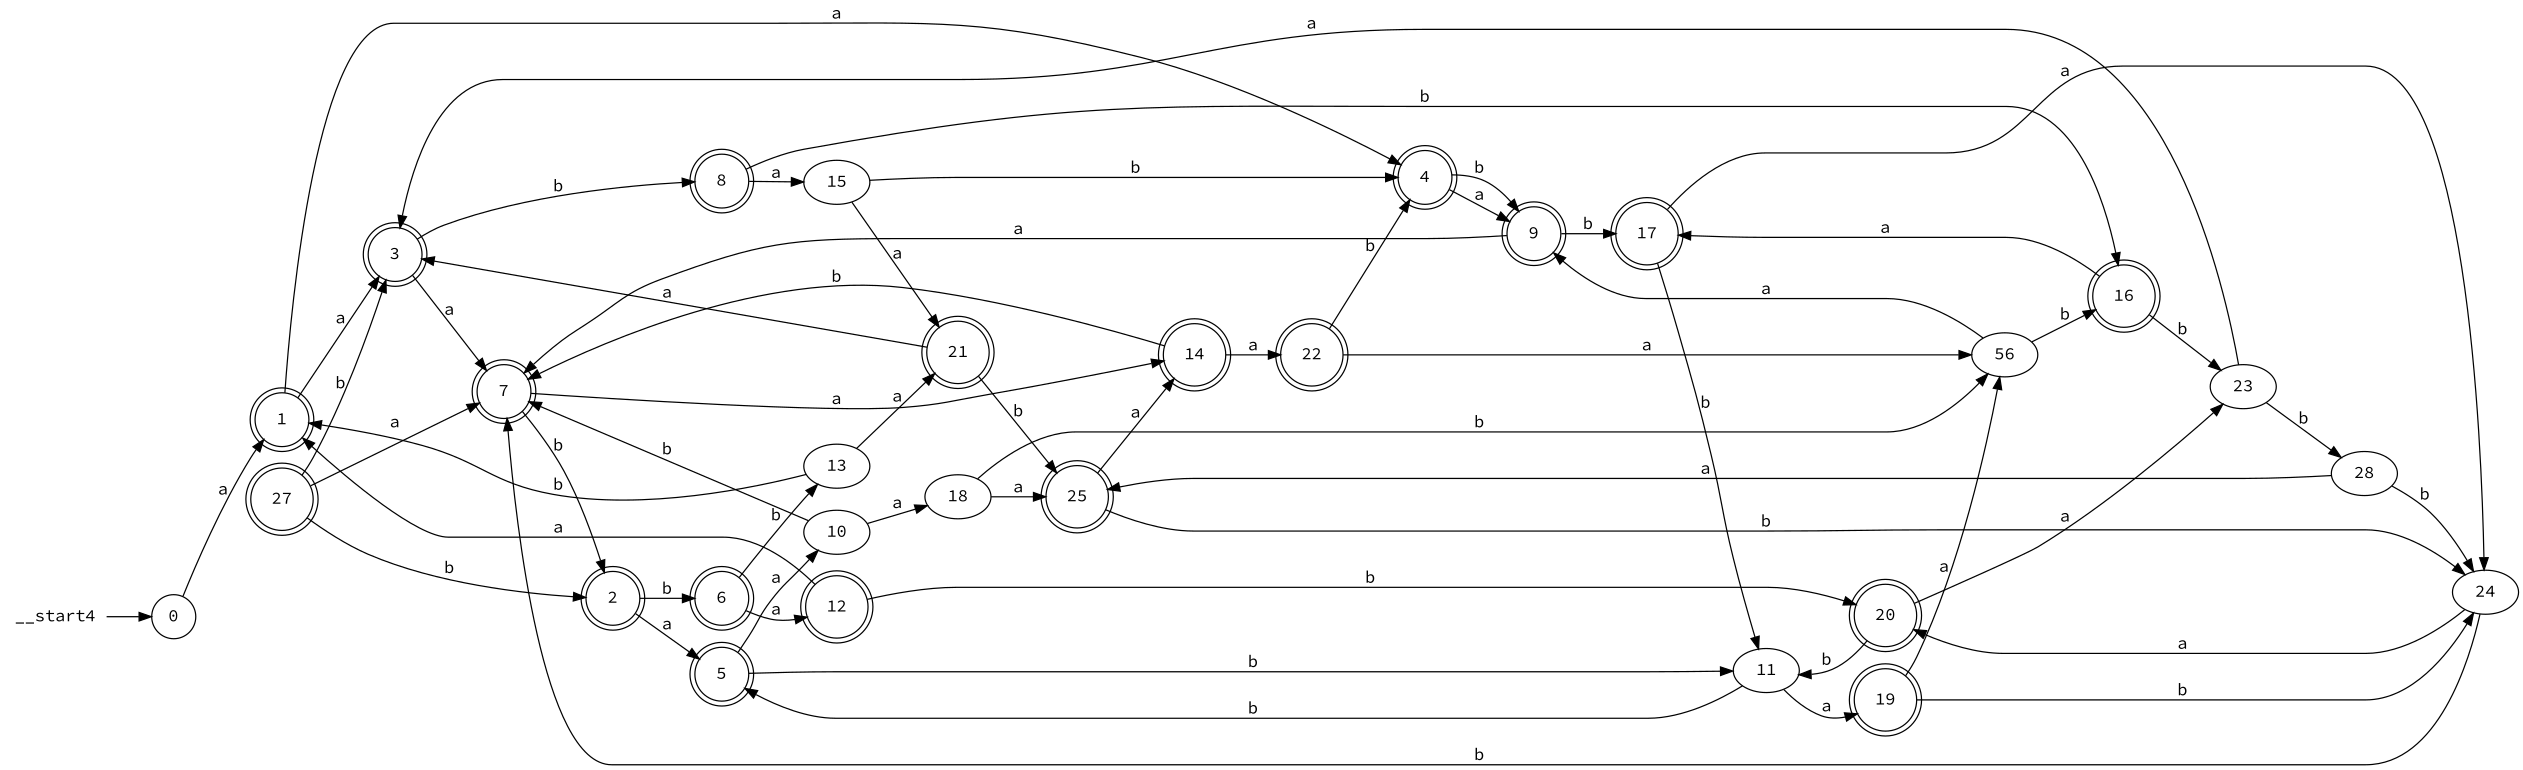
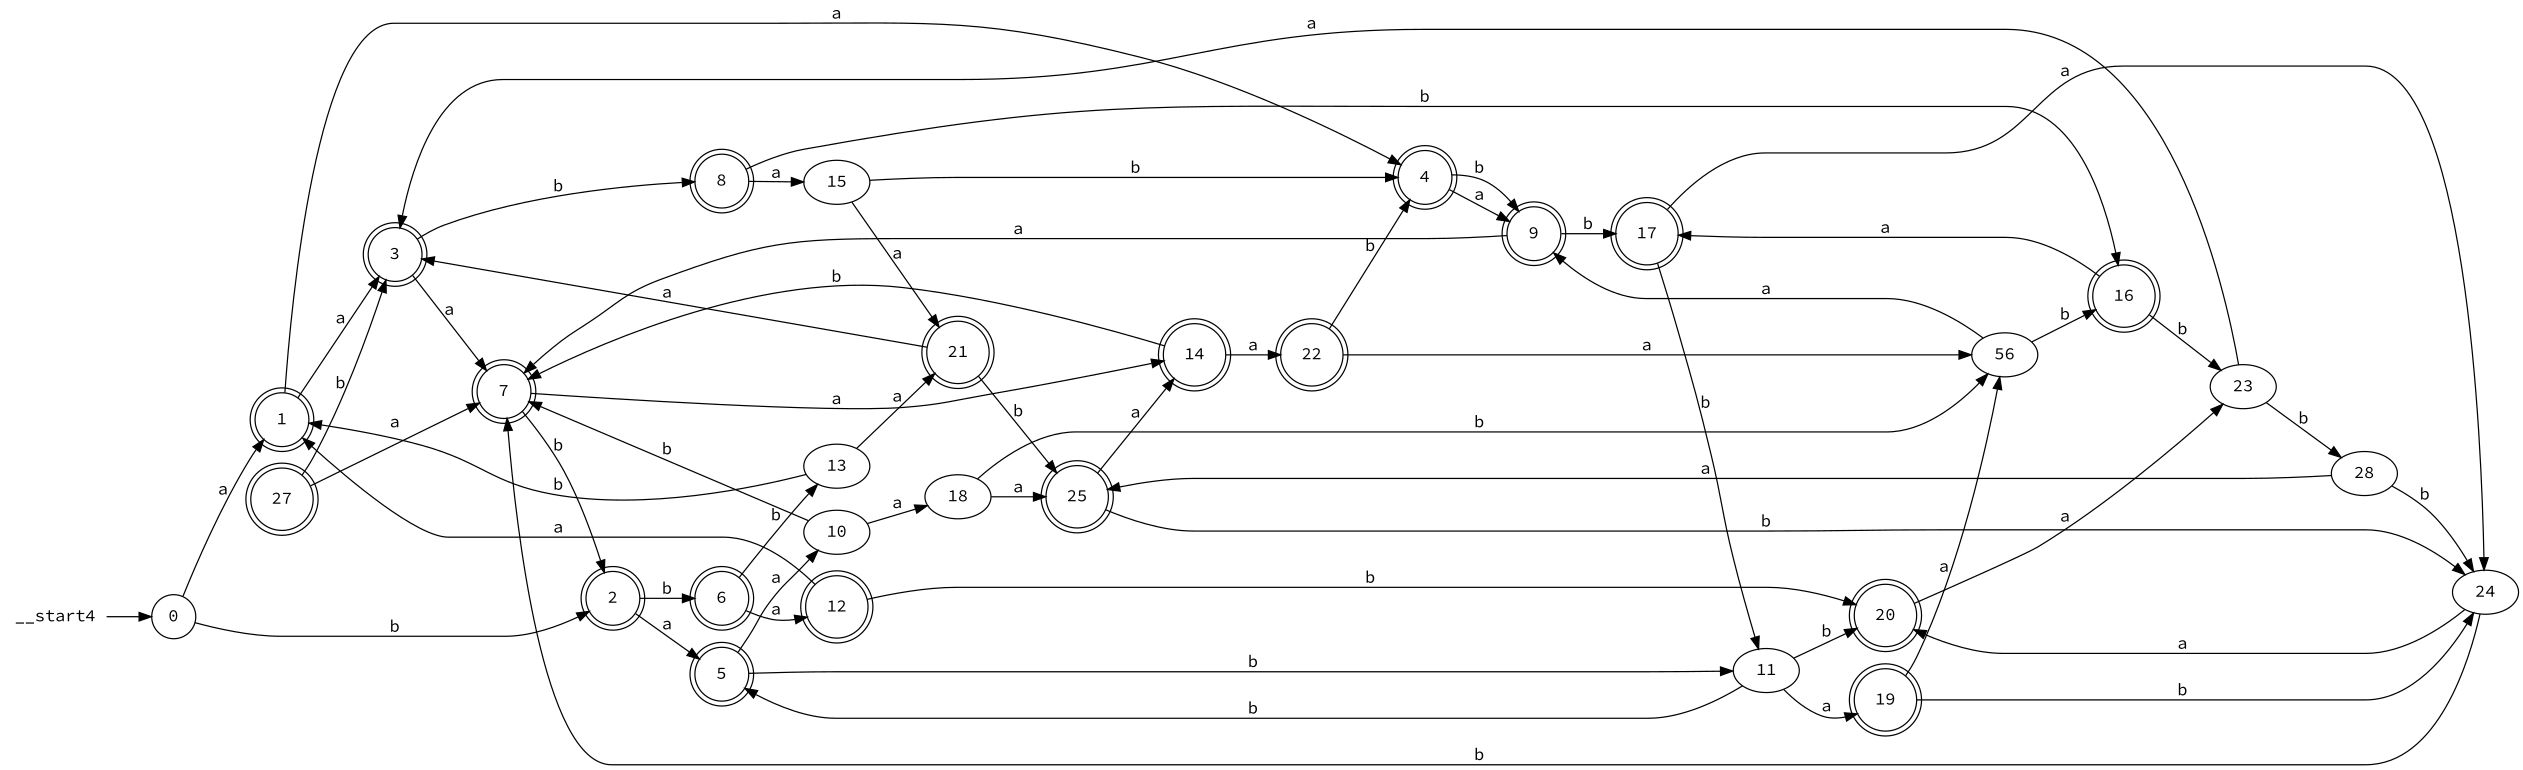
edge "27" -> "2": now "0" -> "2"
edge "20" -> "11": reversed
